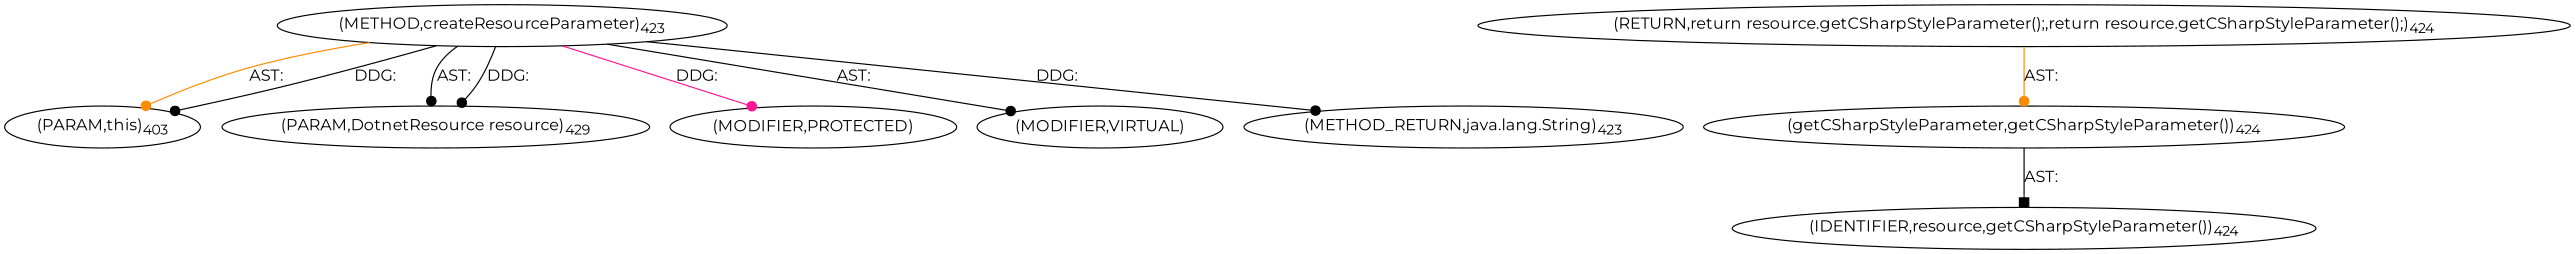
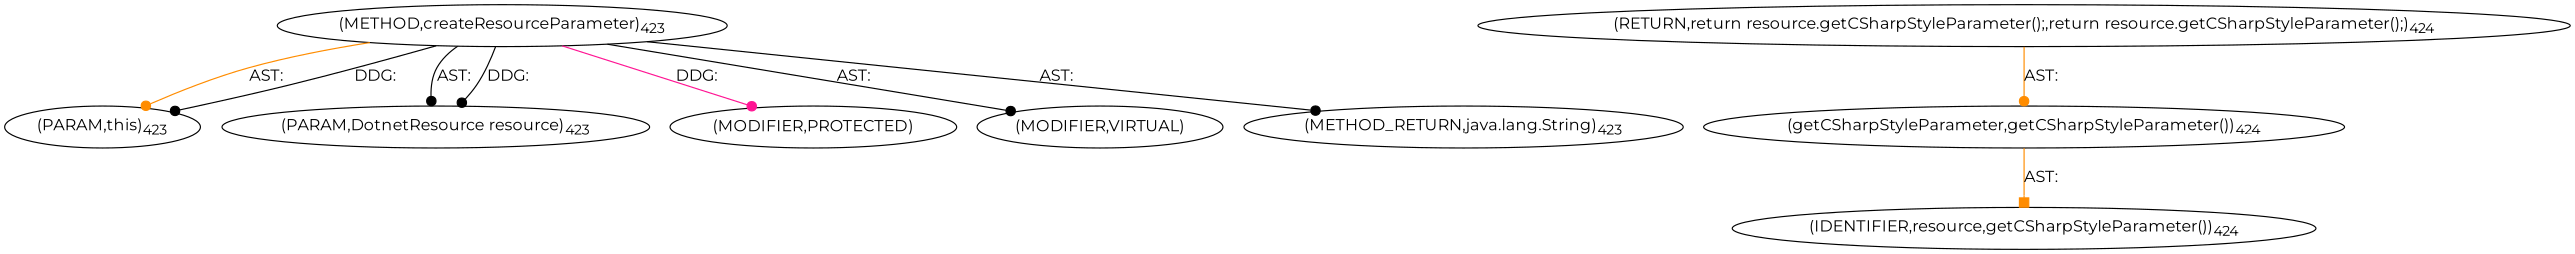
edge "(METHOD,createResourceParameter)" -> "(METHOD_RETURN,java.lang.String)": label "DDG: " -> "AST: "
node "(PARAM,this)": text "403" -> "423"
node "(PARAM,DotnetResource resource)": text "429" -> "423"
edge "(getCSharpStyleParameter,getCSharpStyleParameter())" -> "(IDENTIFIER,resource,getCSharpStyleParameter())": color black -> darkorange
